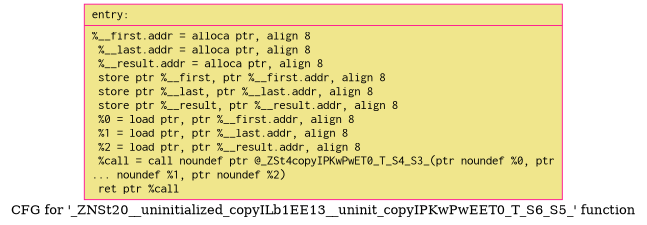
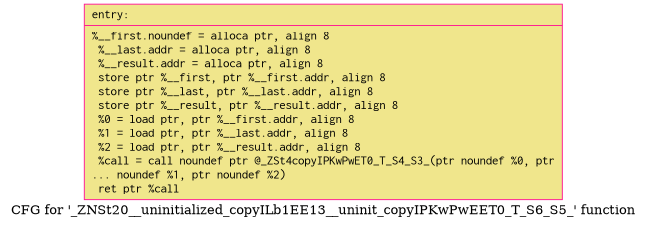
node "entry:": text "%__first.addr = alloca ptr, align 8" -> "%__first.noundef = alloca ptr, align 8"
